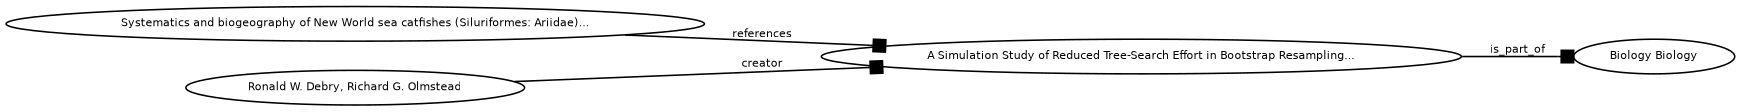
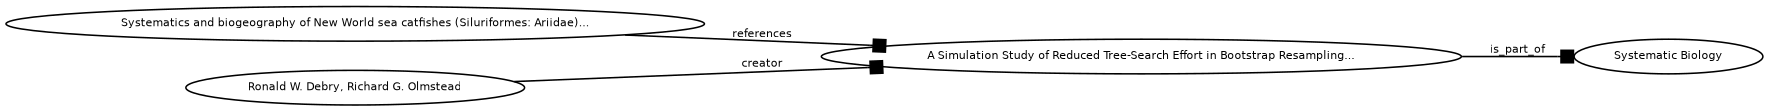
node "Biology Biology": label "Biology Biology" -> "Systematic Biology"
